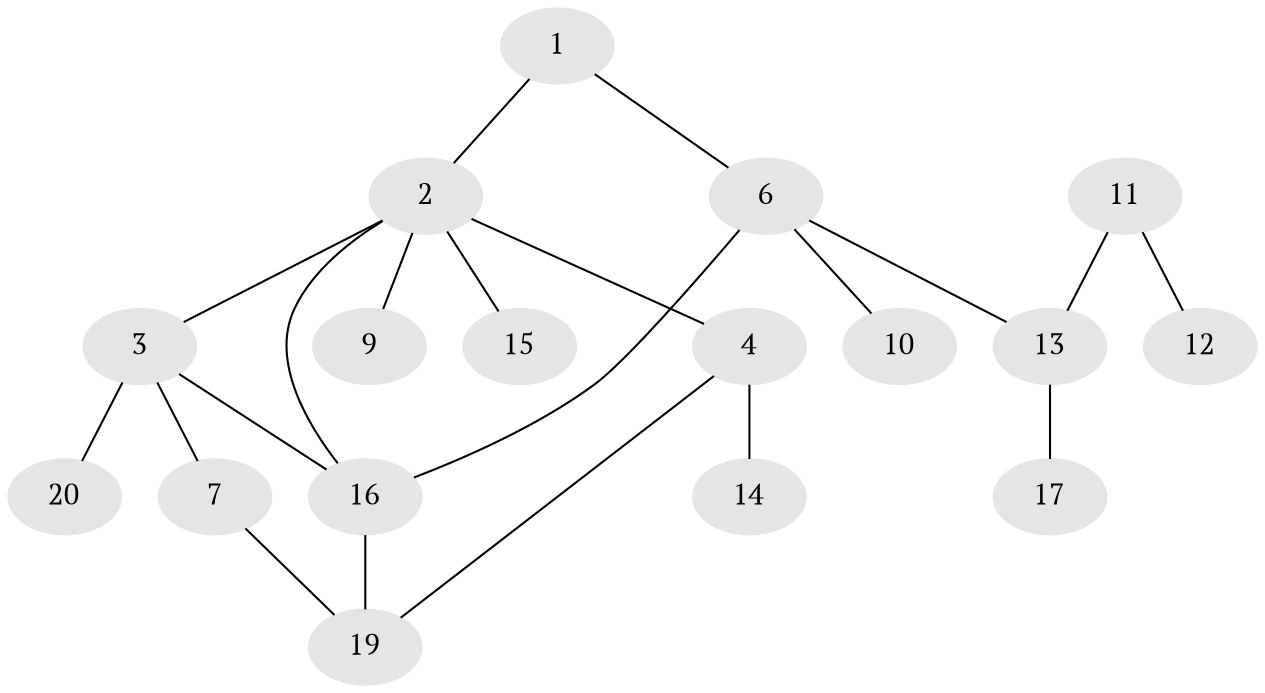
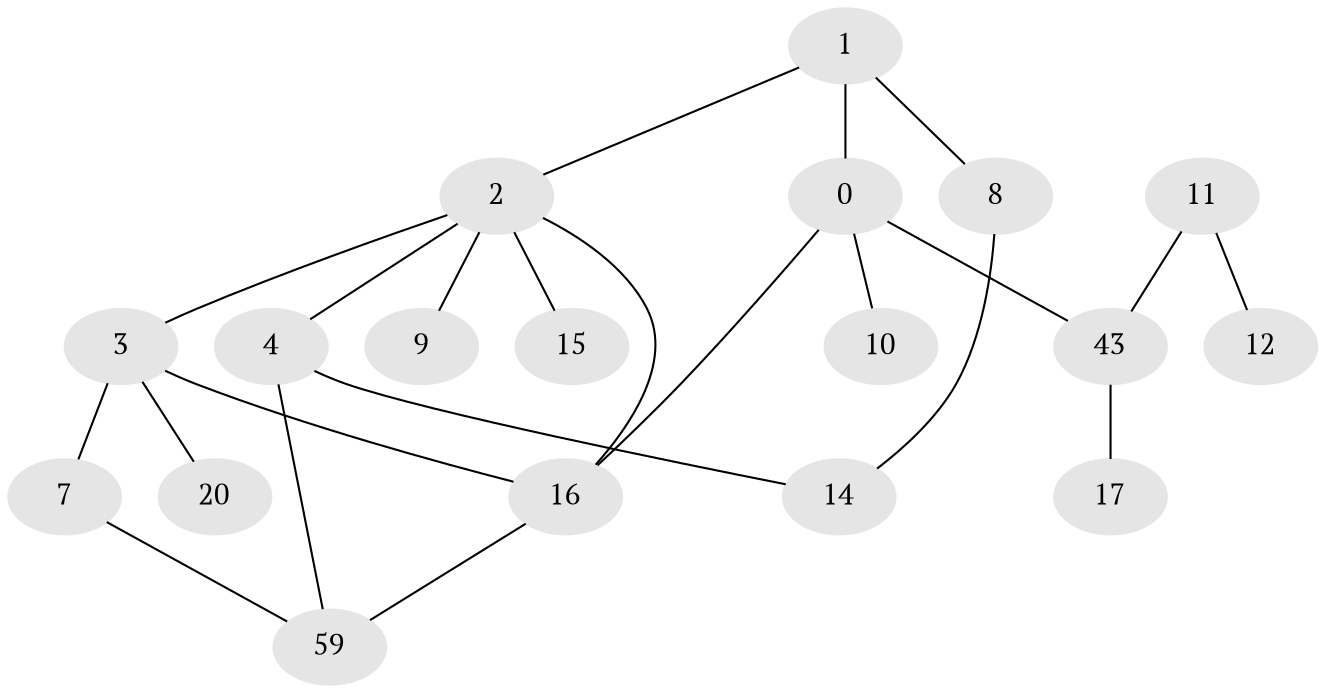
node "6": label "6" -> "0"
node "8": added
node "13": label "13" -> "43"
node "19": label "19" -> "59"
